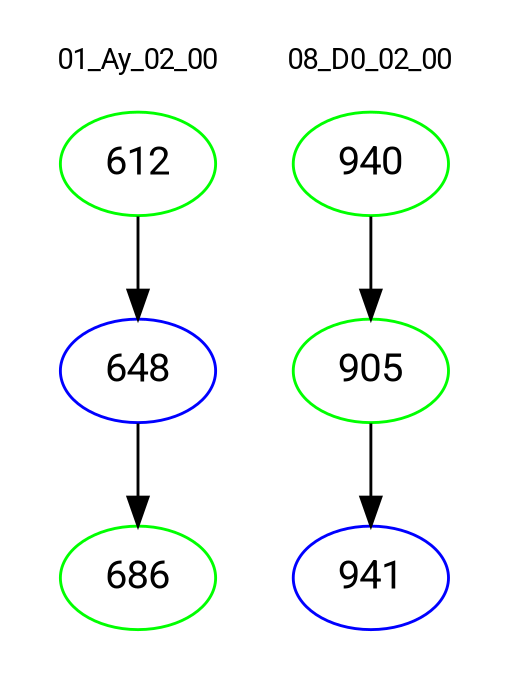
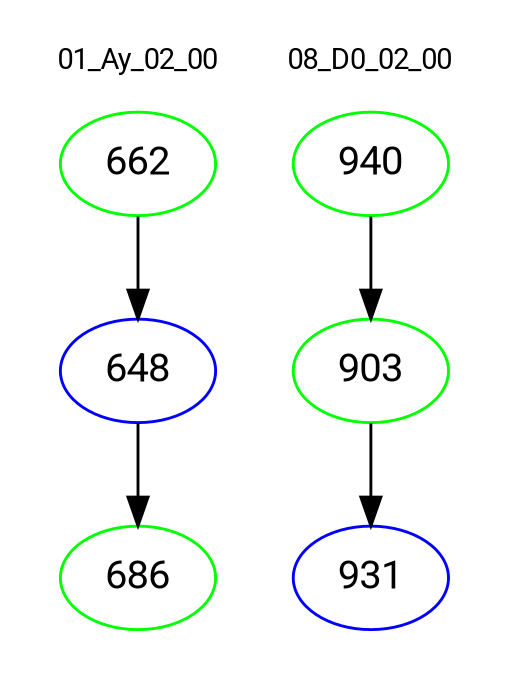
node "612": label "612" -> "662"
node "905": label "905" -> "903"
node "941": label "941" -> "931"
